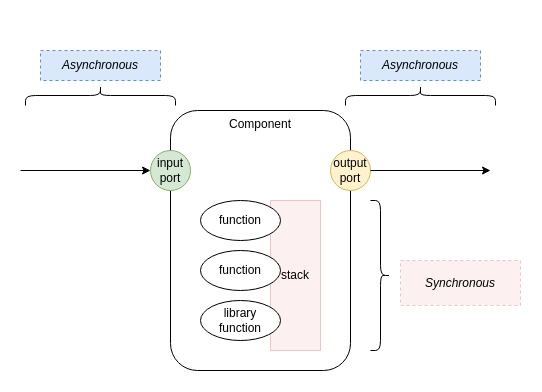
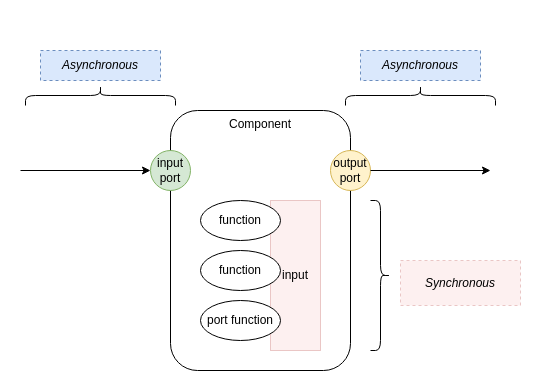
node "stack": label "stack" -> "input"
node "library function": label "library function" -> "port function"
